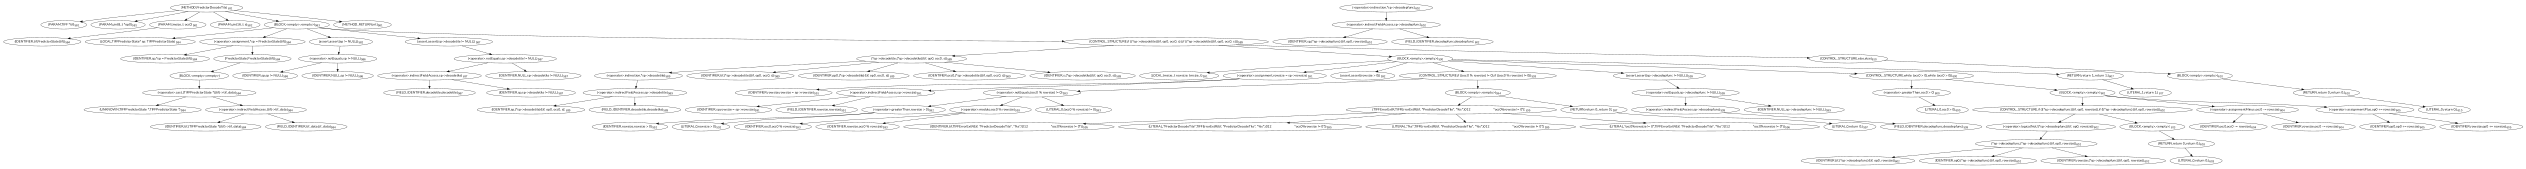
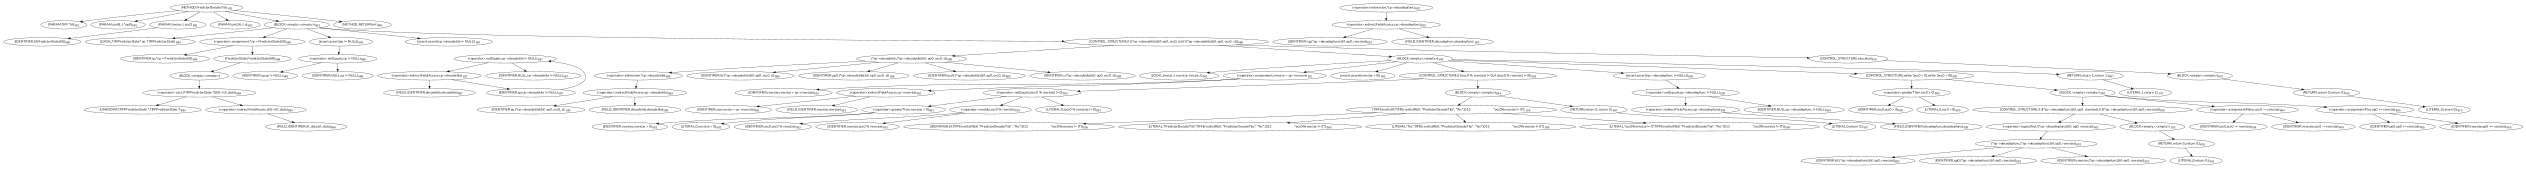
edge "(assert,assert(sp->decodetile != NULL))" -> "(<operator>.notEquals,sp->decodetile != NULL)": now "(IDENTIFIER,sp,sp->decodetile != NULL)" -> "(<operator>.notEquals,sp->decodetile != NULL)"
node "(IDENTIFIER,occ0,occ0 > 0)": added
node "(IDENTIFIER,tif,(TIFFPredictorState *)(tif)->tif_data)": removed
